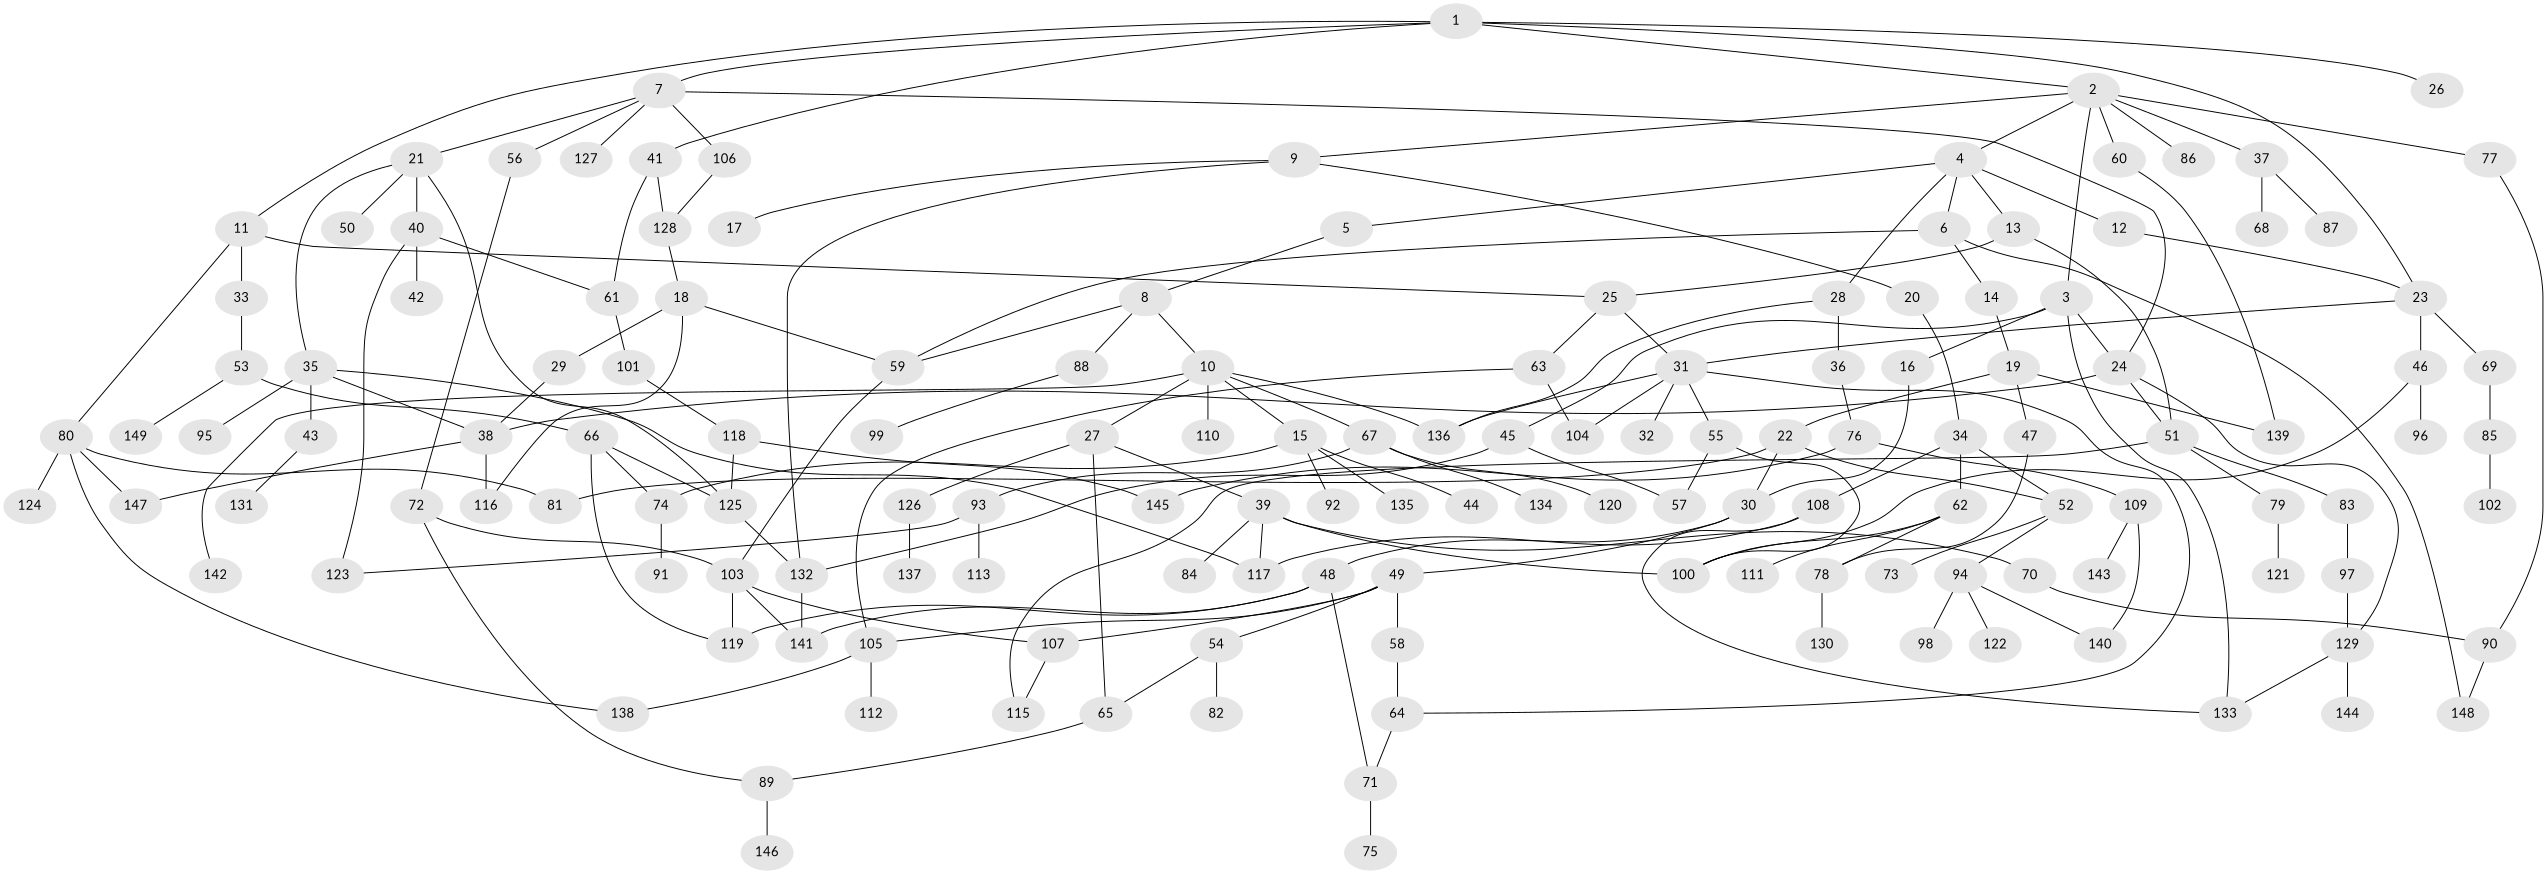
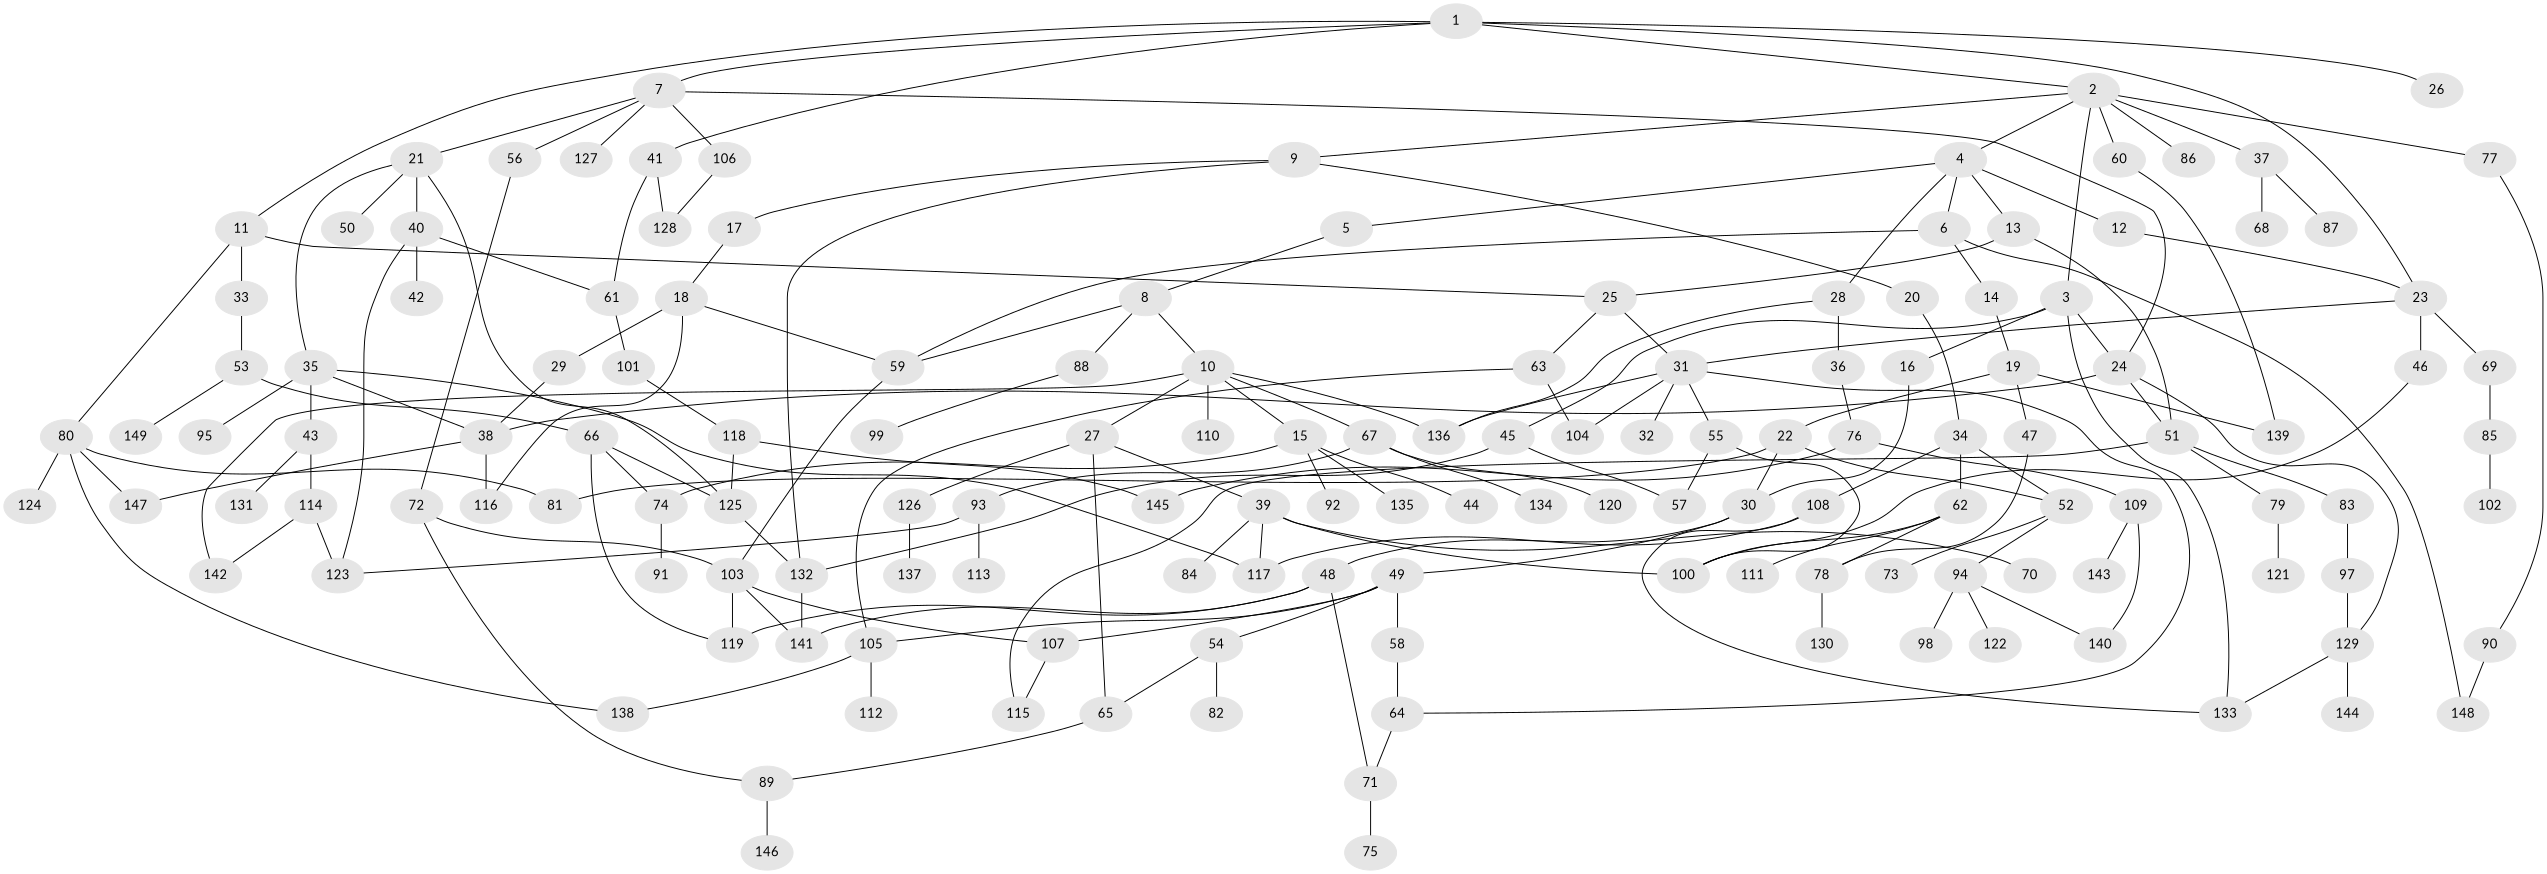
edge "128" -- "18": now "17" -- "18"
node "96": removed
node "114": added
edge "70" -- "90": removed
